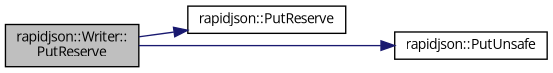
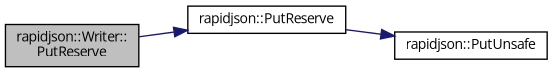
edge "rapidjson::Writer:: PutReserve" -> "rapidjson::PutUnsafe": now "rapidjson::PutReserve" -> "rapidjson::PutUnsafe"
